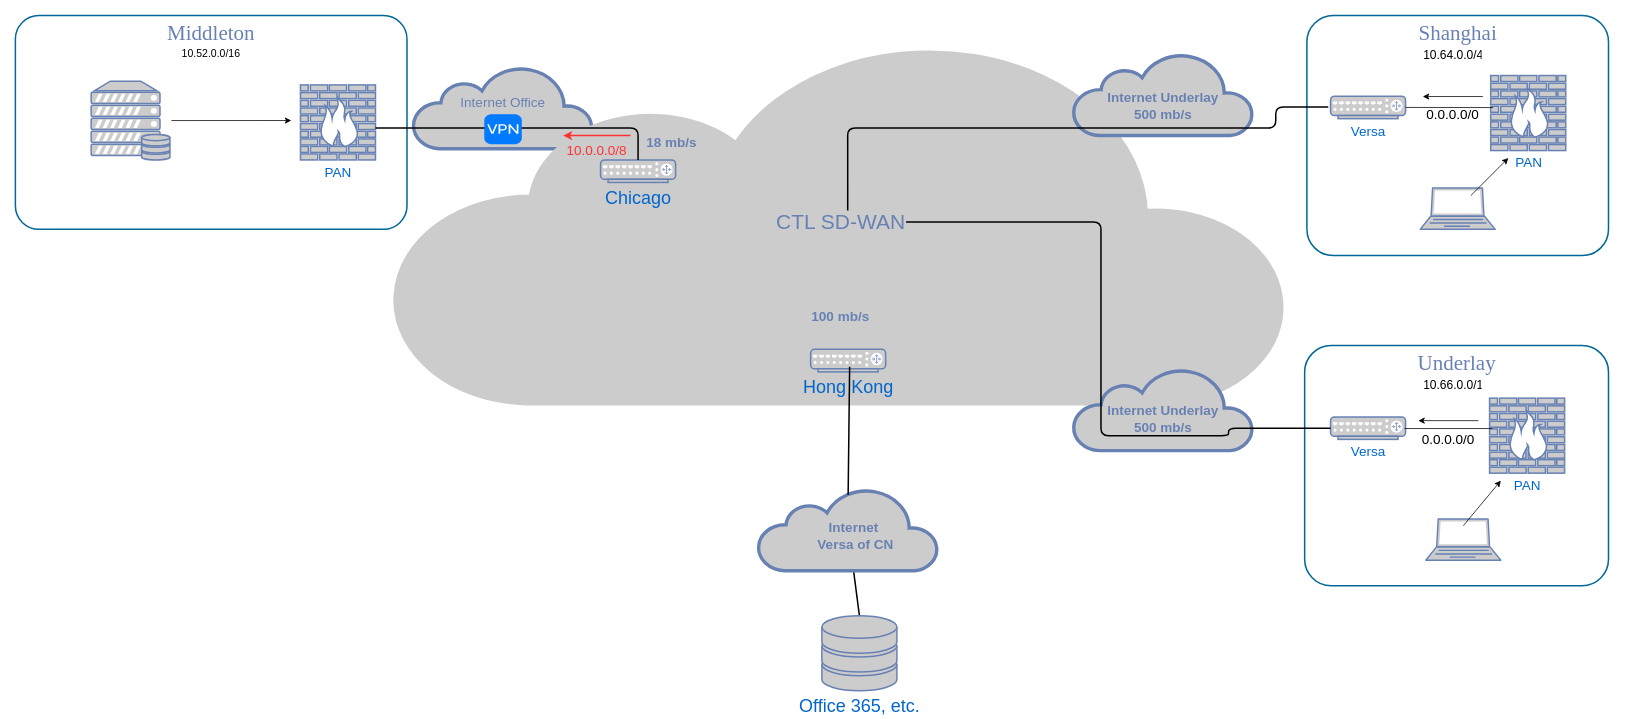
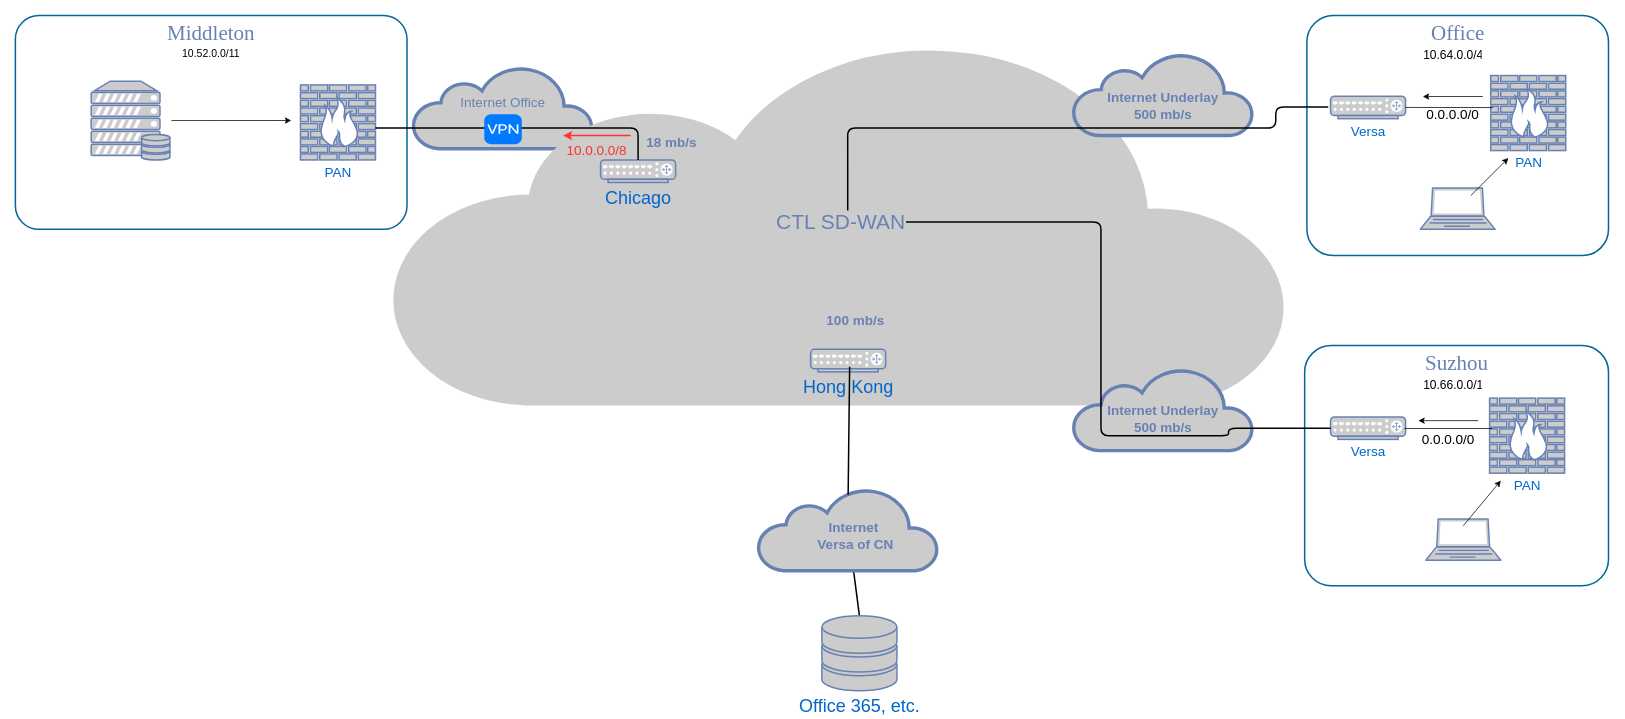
node "Shanghai": label "Shanghai" -> "Office"
node "10.52.0.0/16": label "10.52.0.0/16" -> "10.52.0.0/11"
node "100 mb/s": moved (840, 319) -> (855, 323)
node "Underlay": label "Underlay" -> "Suzhou"
